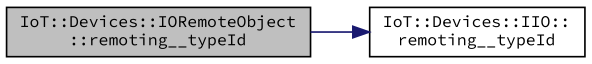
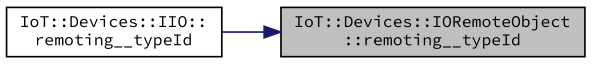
edge "IoT::Devices::IORemoteObject ::remoting__typeId" -> "IoT::Devices::IIO:: remoting__typeId": reversed
